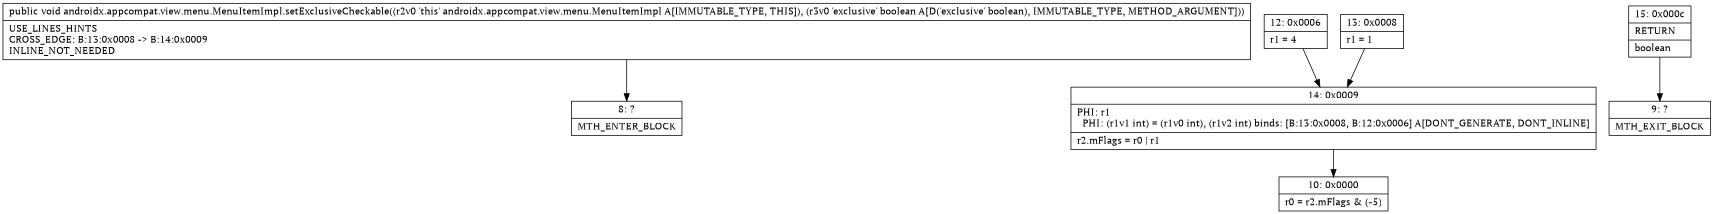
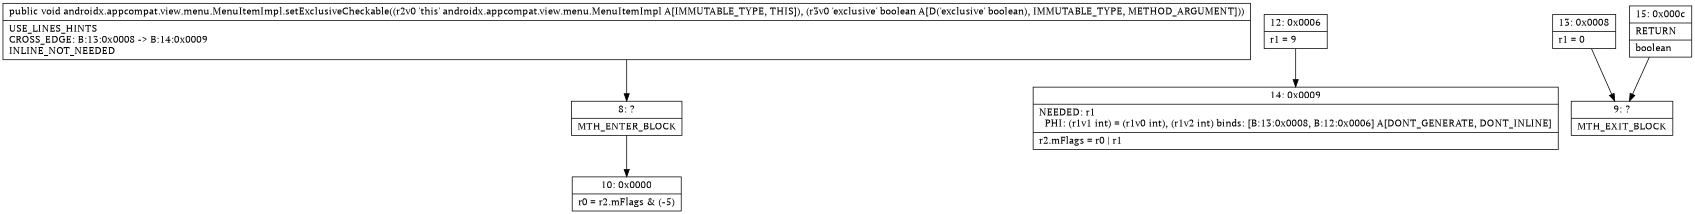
node "12: 0x0006": text "r1 = 4" -> "r1 = 9"
node "13: 0x0008": text "r1 = 1" -> "r1 = 0"
edge "13: 0x0008" -> "14: 0x0009": now "13: 0x0008" -> "9: ?"
node "14: 0x0009": text "PHI: r1" -> "NEEDED: r1"
edge "14: 0x0009" -> "10: 0x0000": now "8: ?" -> "10: 0x0000"
